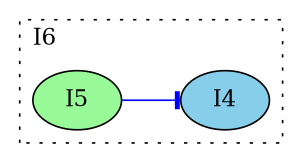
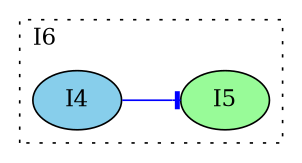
edge "I5" -> "I4": reversed
